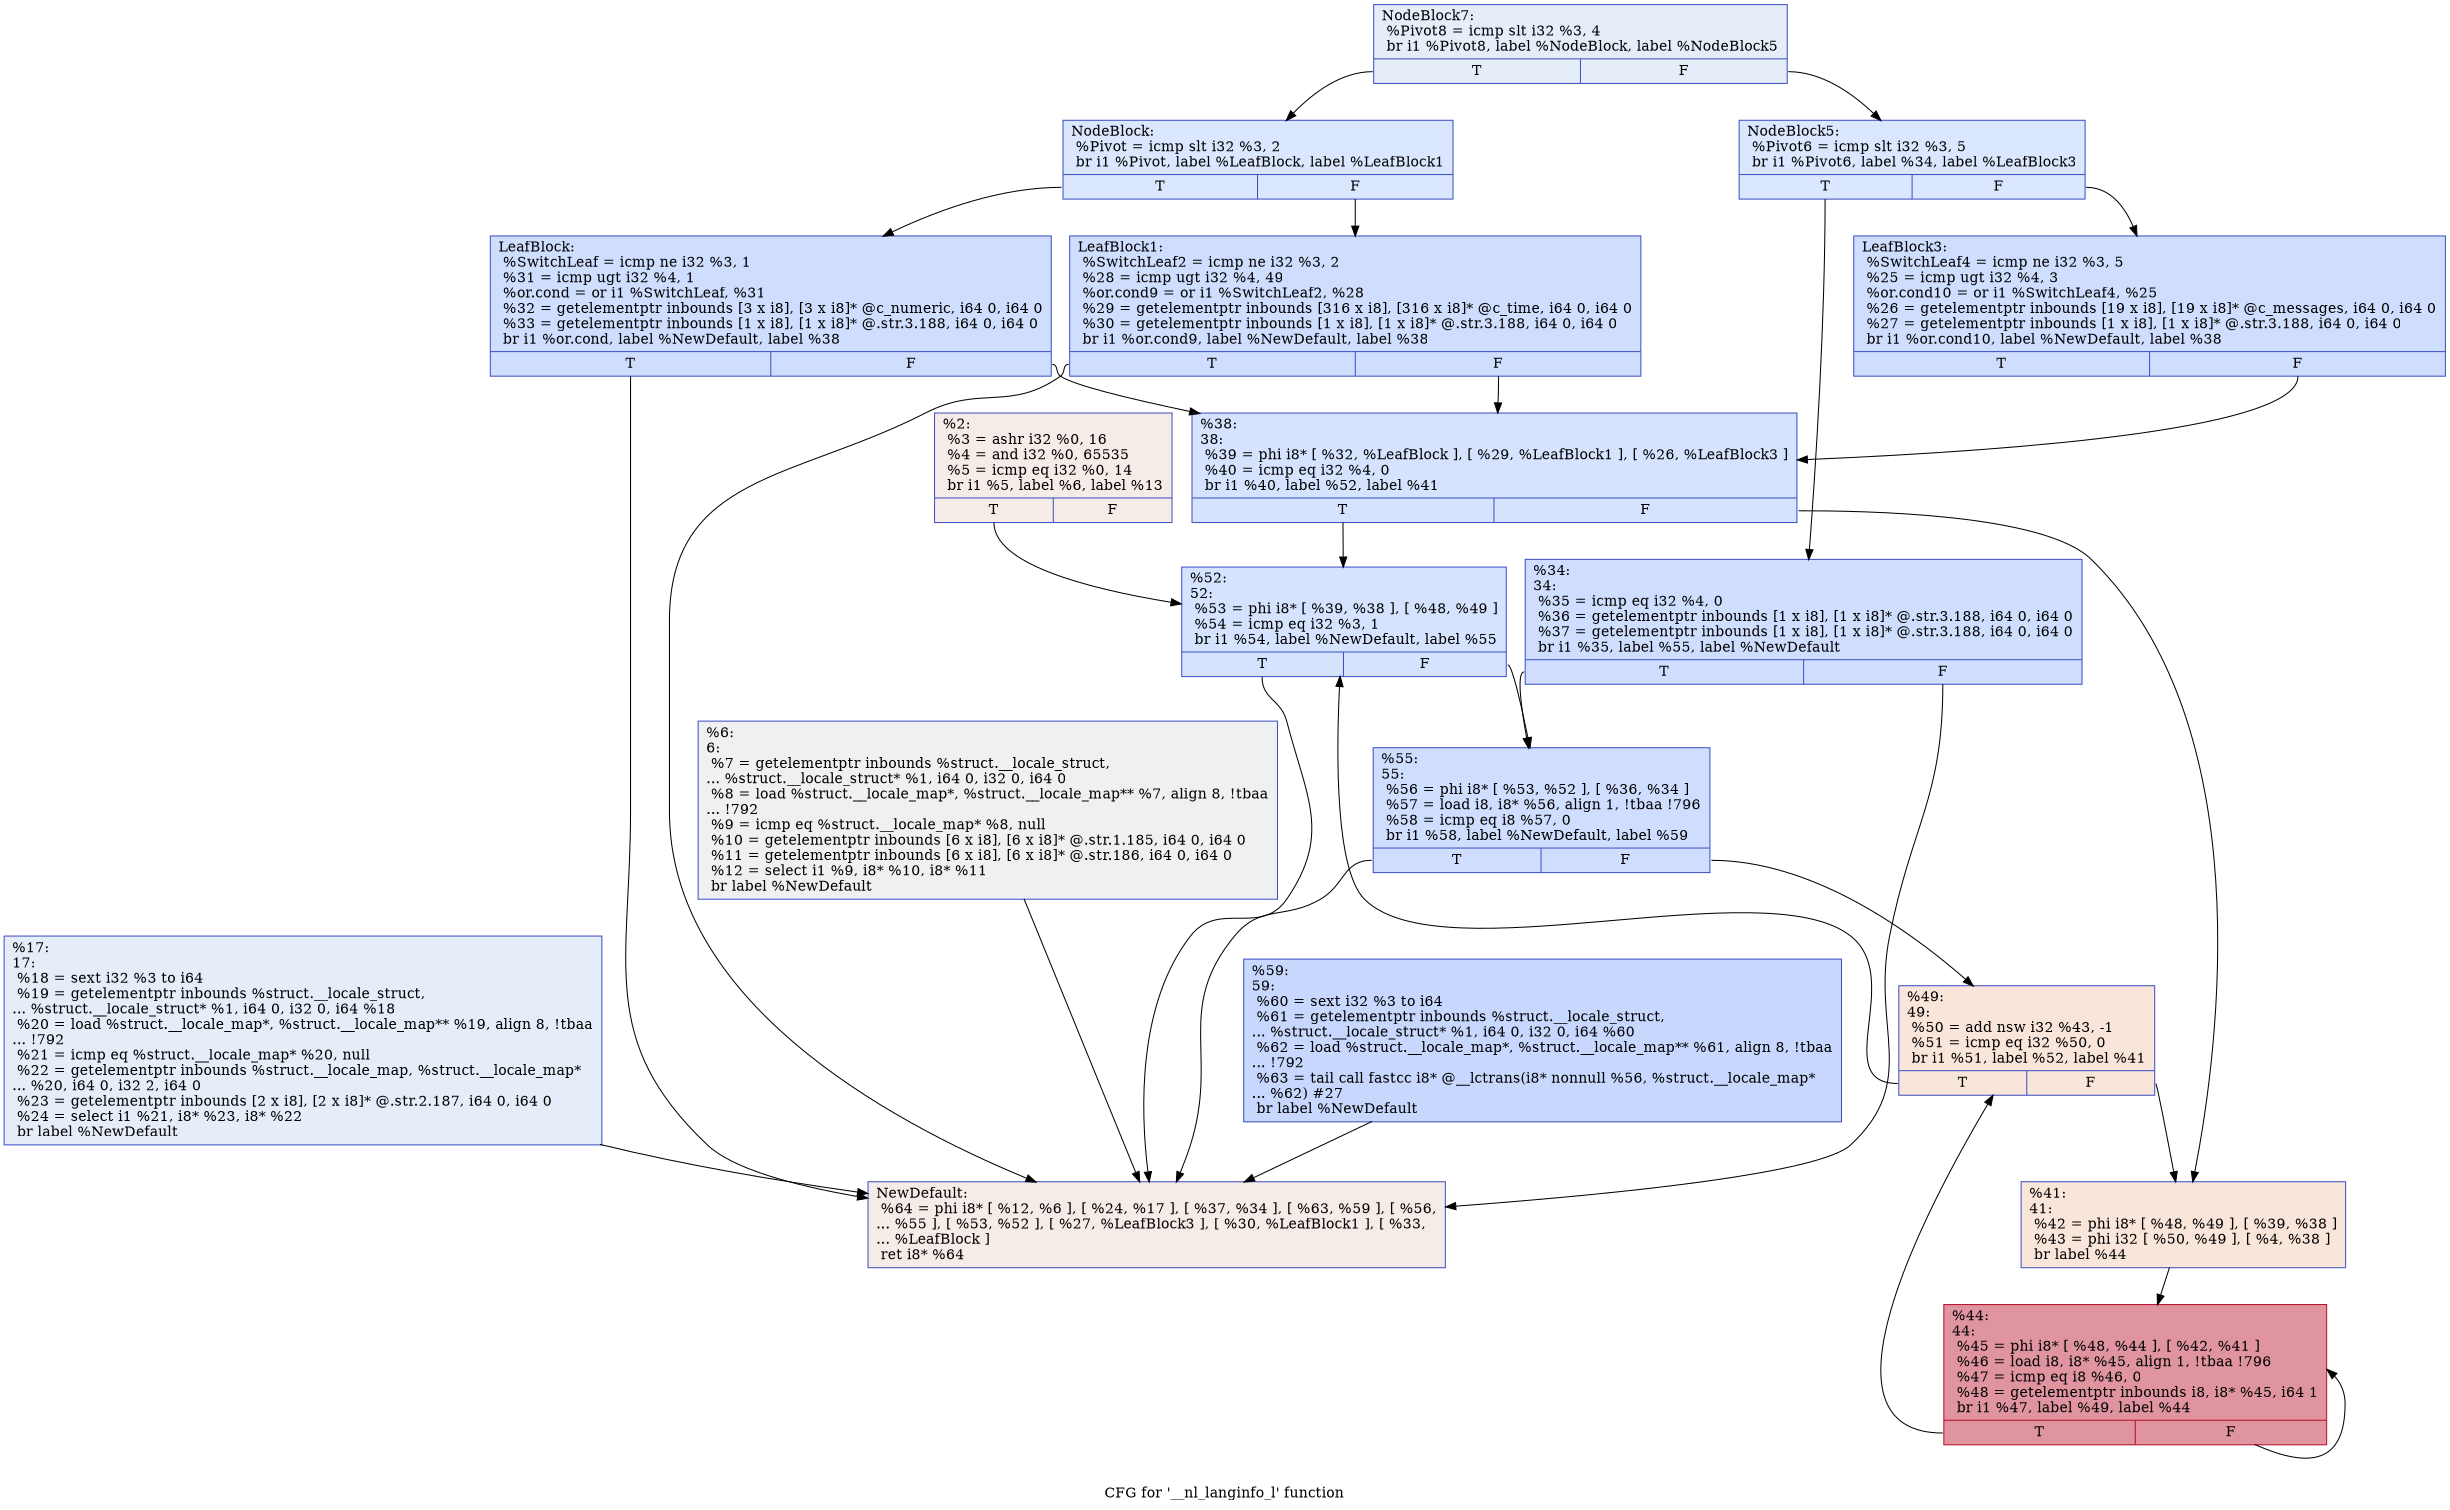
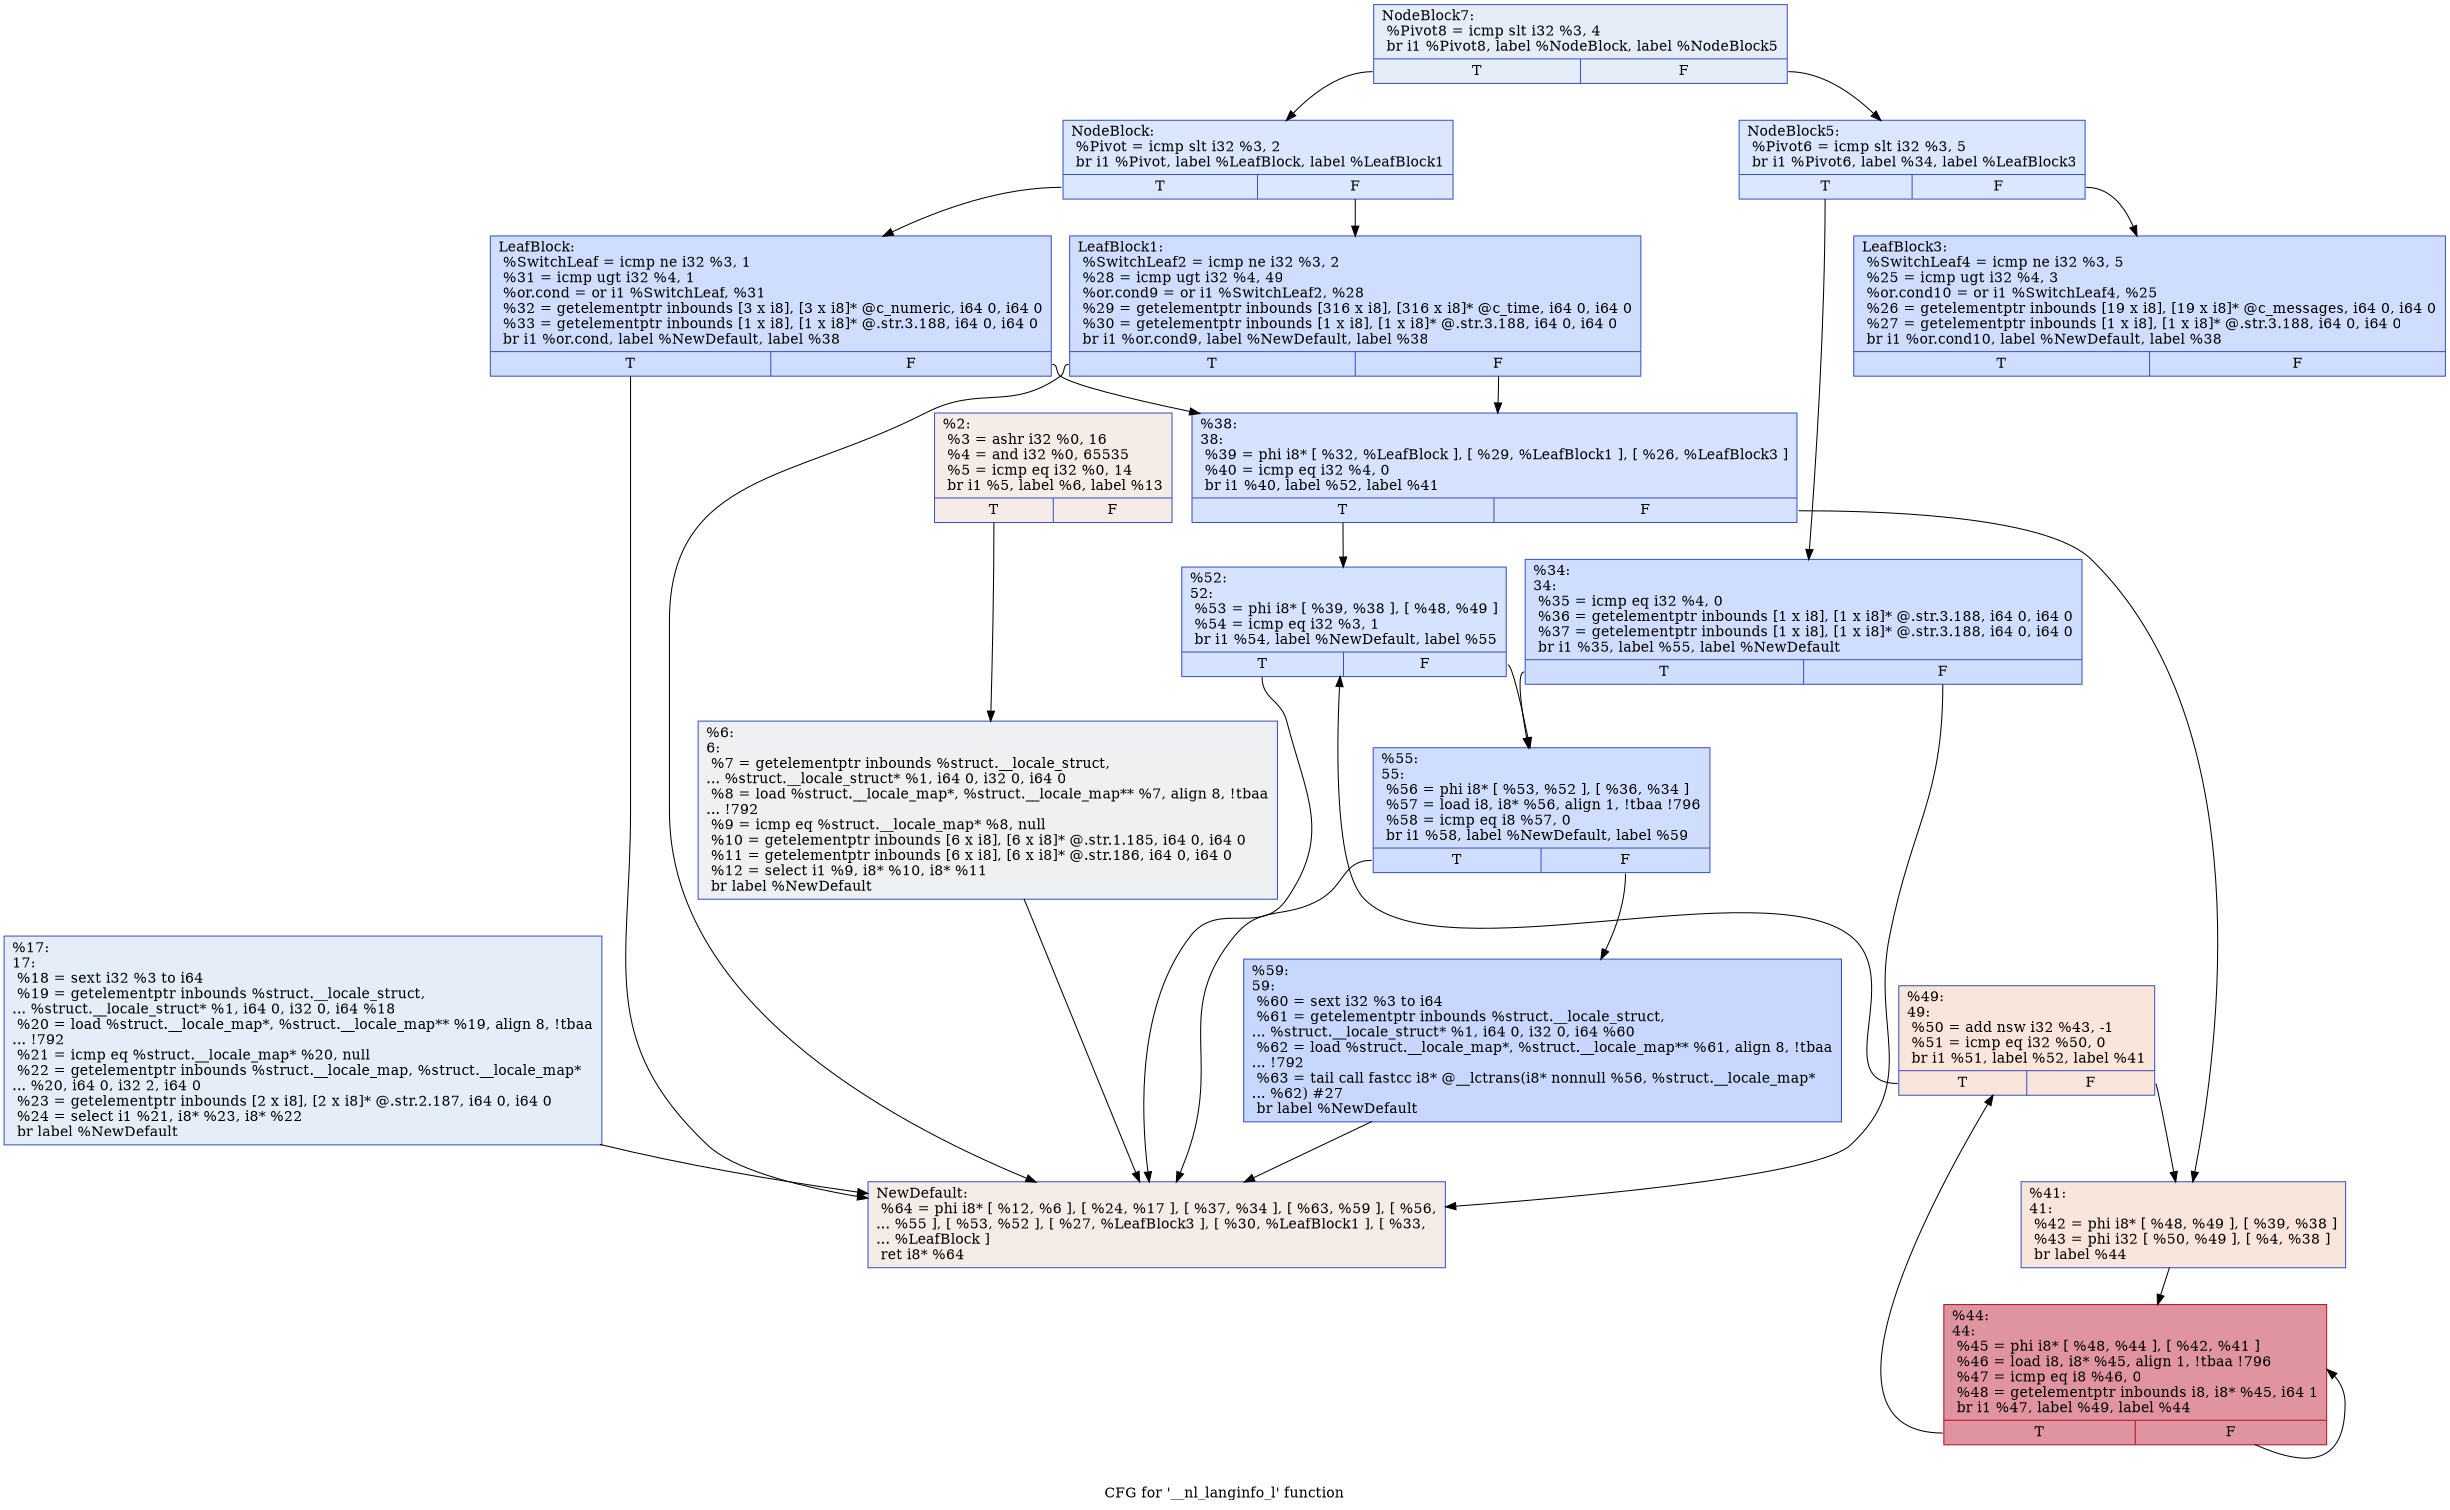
edge "LeafBlock3:" -> "%38:": removed
edge "%2:" -> "%52:": now "%2:" -> "%6:"
edge "%55:" -> "%49:": now "%55:" -> "%59:"
